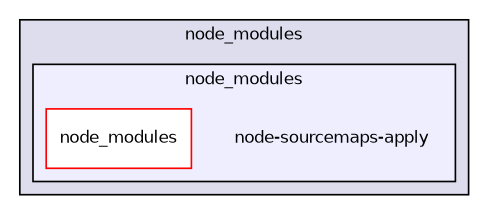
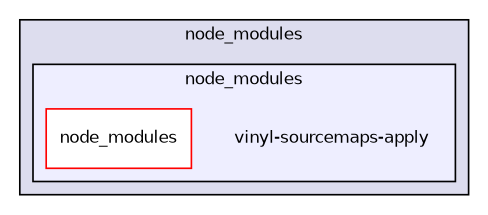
node "node-sourcemaps-apply": label "node-sourcemaps-apply" -> "vinyl-sourcemaps-apply"
